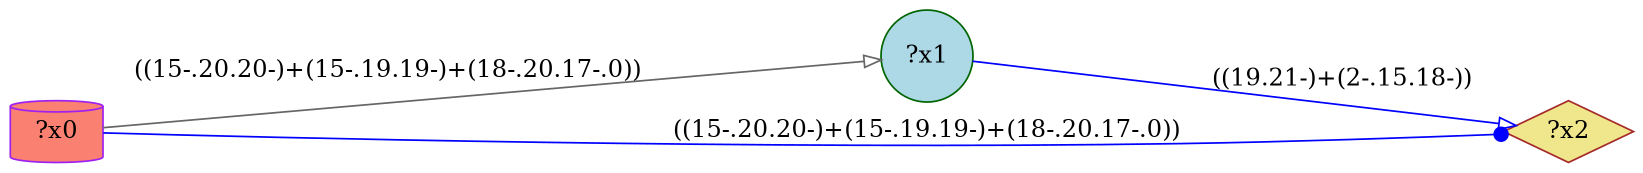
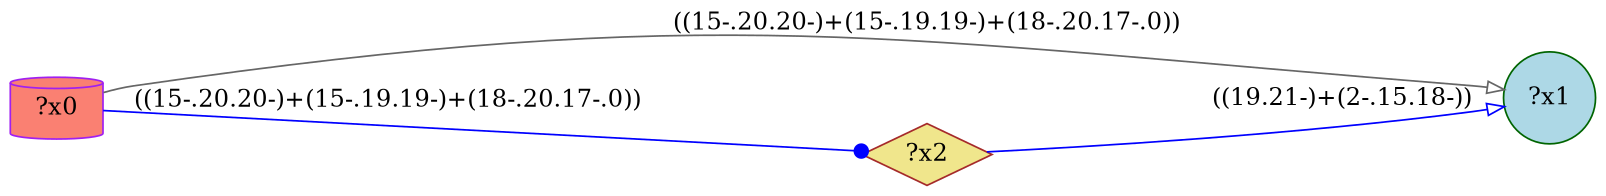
edge "?x1" -> "?x2": reversed
